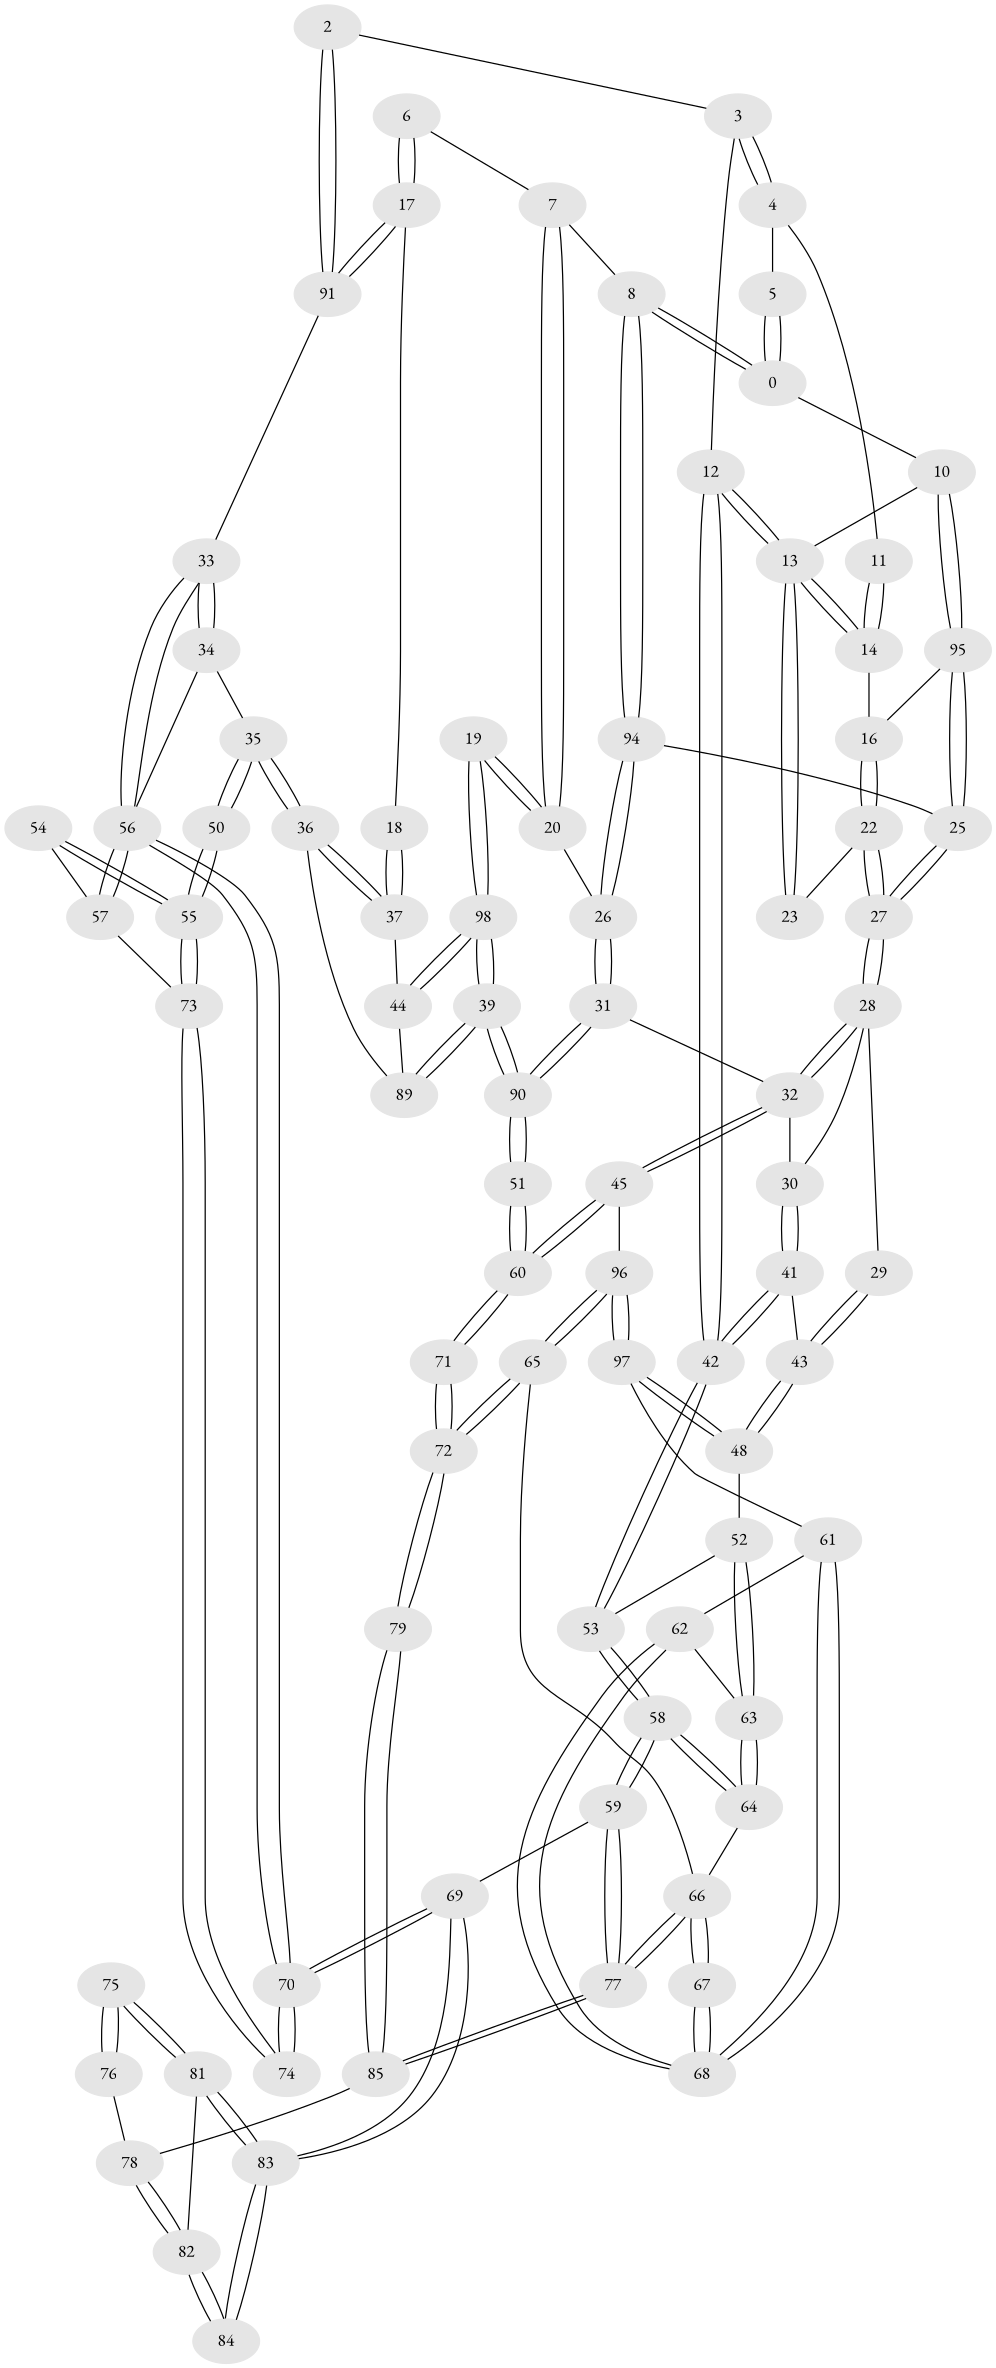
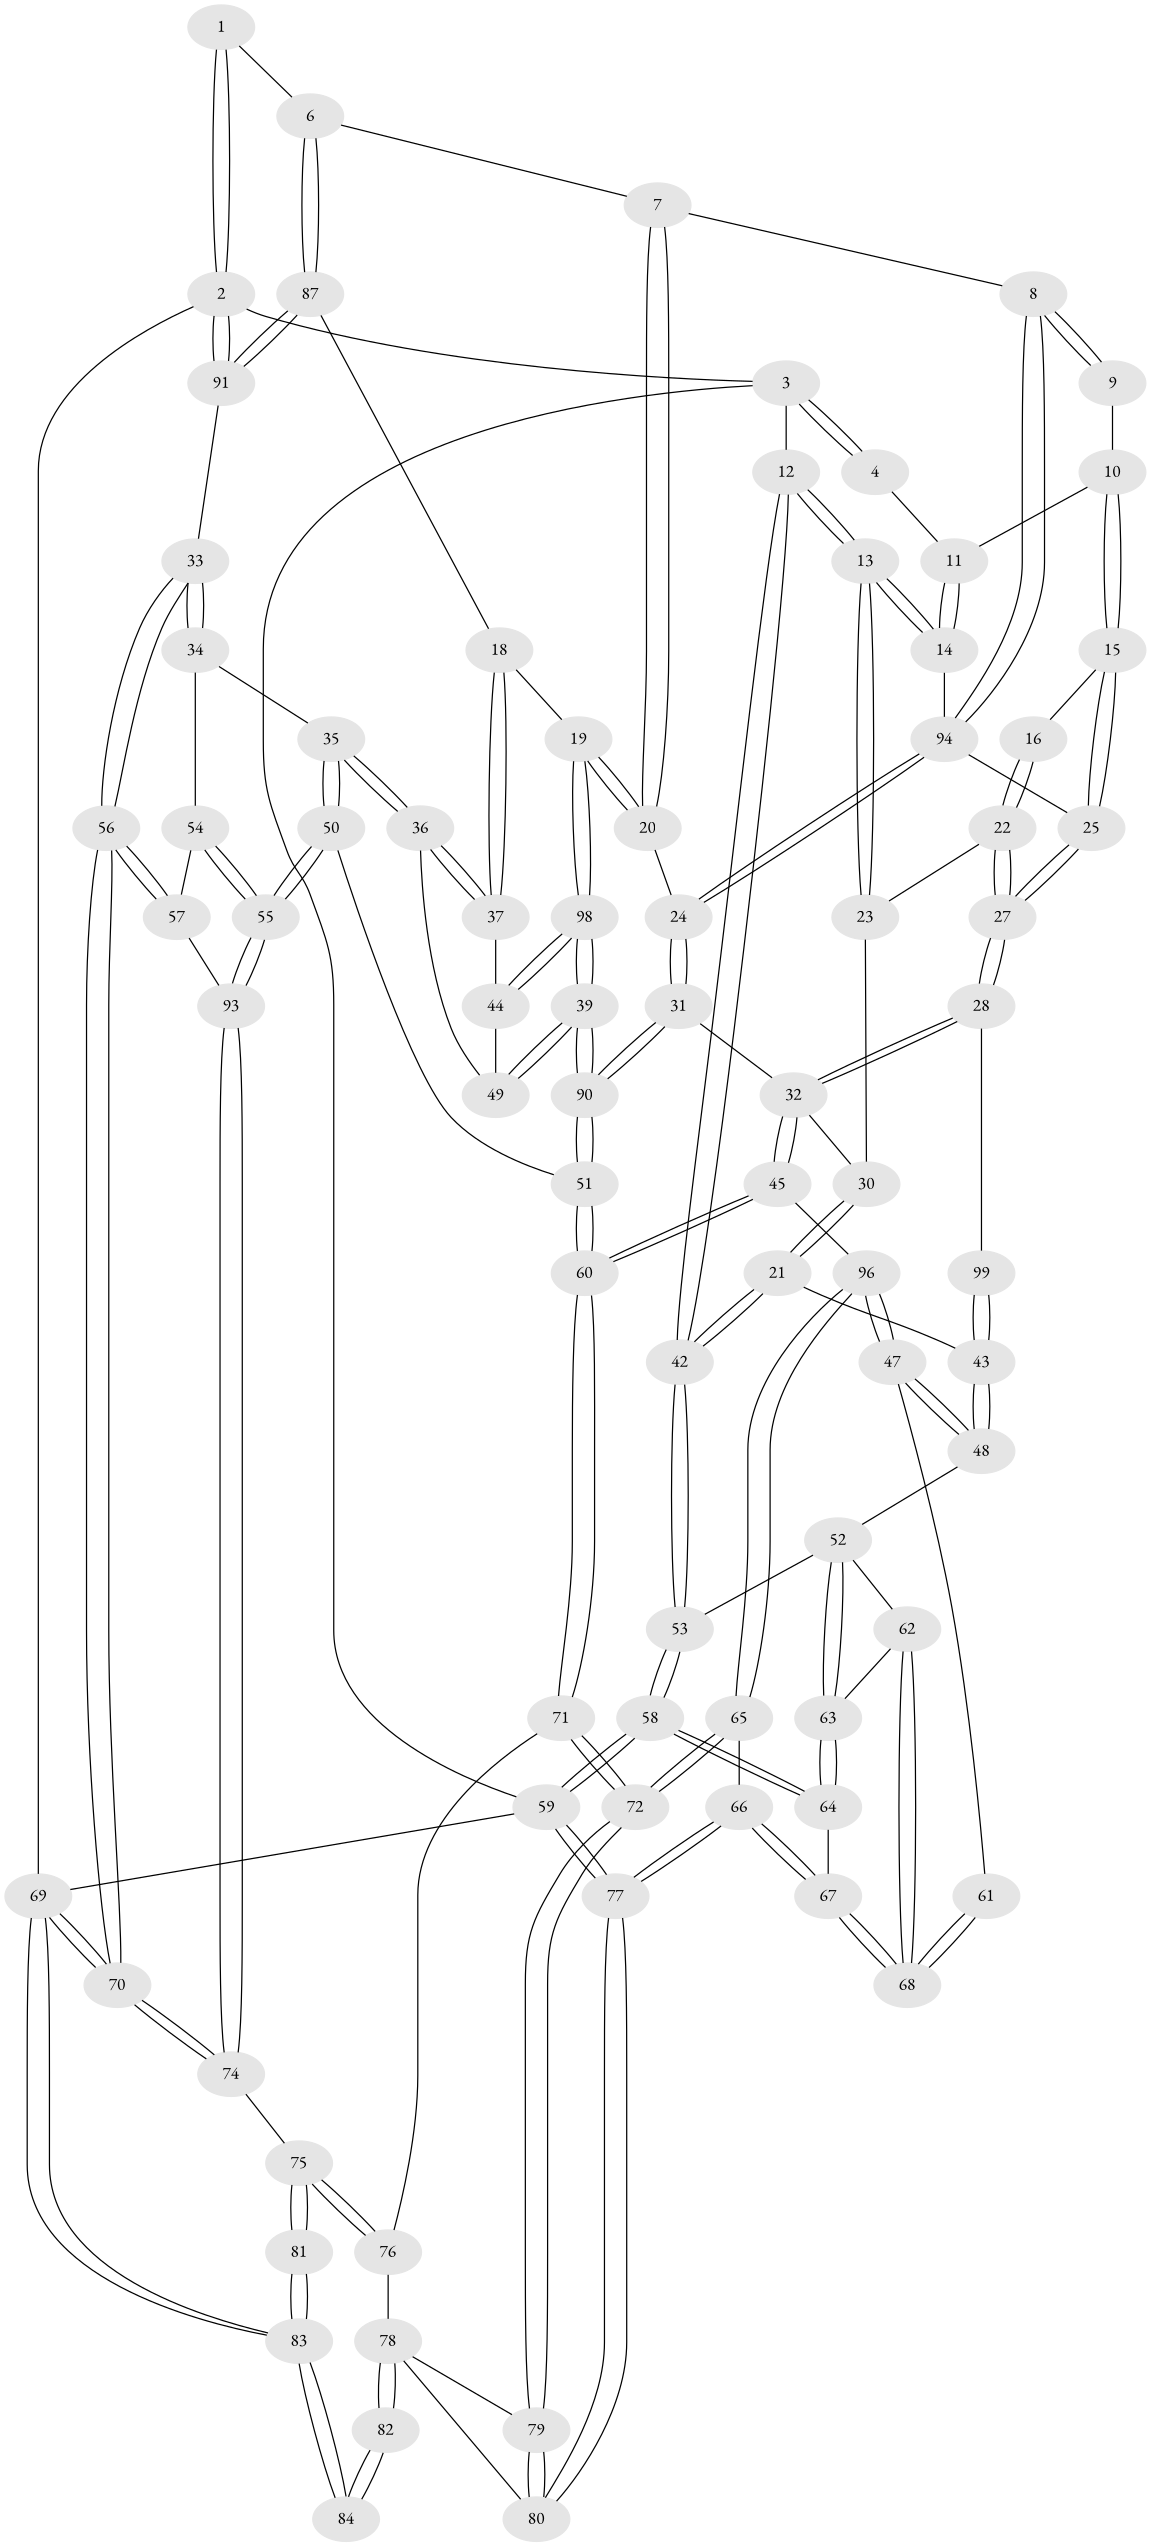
node "1": added
node "17": label "17" -> "87"
node "5": removed
node "0": label "0" -> "9"
edge "10" -- "13": now "10" -- "11"
node "95": label "95" -> "15"
edge "18" -- "19": added
edge "14" -- "16": now "14" -- "94"
edge "34" -- "56": now "34" -- "54"
node "26": label "26" -> "24"
edge "3" -- "59": added
node "73": label "73" -> "93"
edge "50" -- "51": added
edge "2" -- "69": added
node "89": label "89" -> "49"
edge "28" -- "30": now "23" -- "30"
node "41": label "41" -> "21"
node "29": label "29" -> "99"
node "97": label "97" -> "47"
edge "61" -- "62": now "52" -- "62"
edge "64" -- "66": now "64" -- "67"
edge "71" -- "76": added
node "85": label "85" -> "80"
edge "74" -- "75": added
edge "81" -- "82": removed
edge "78" -- "79": added
